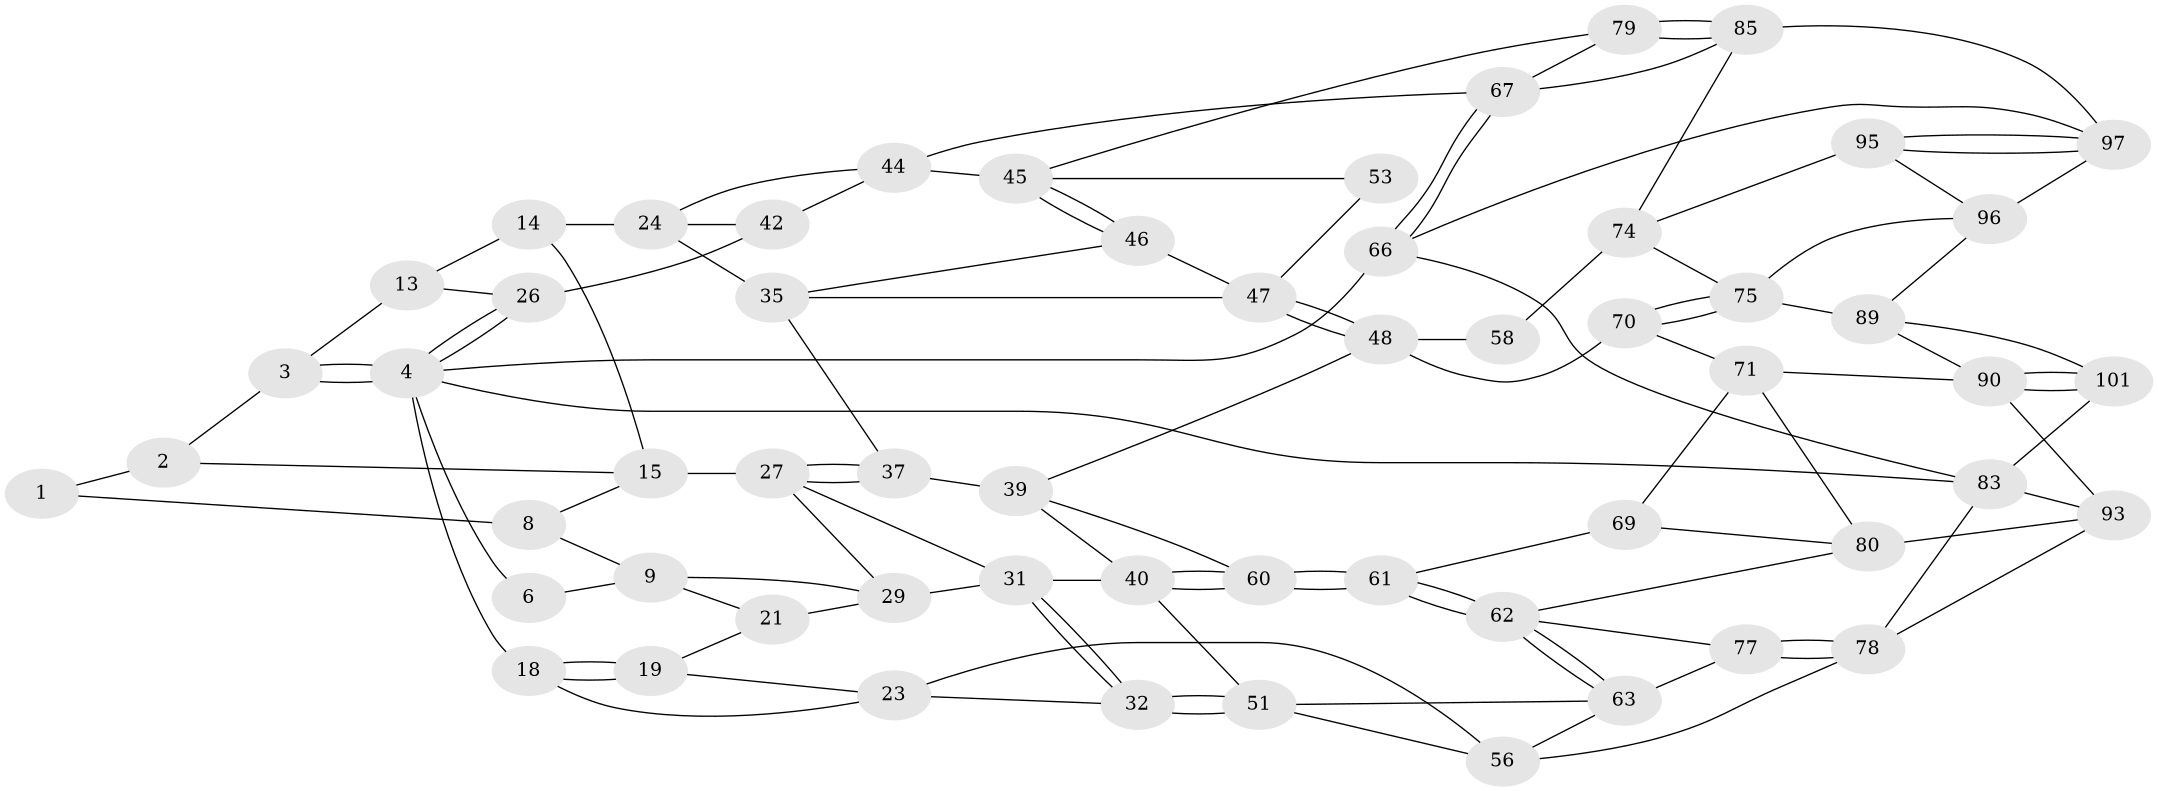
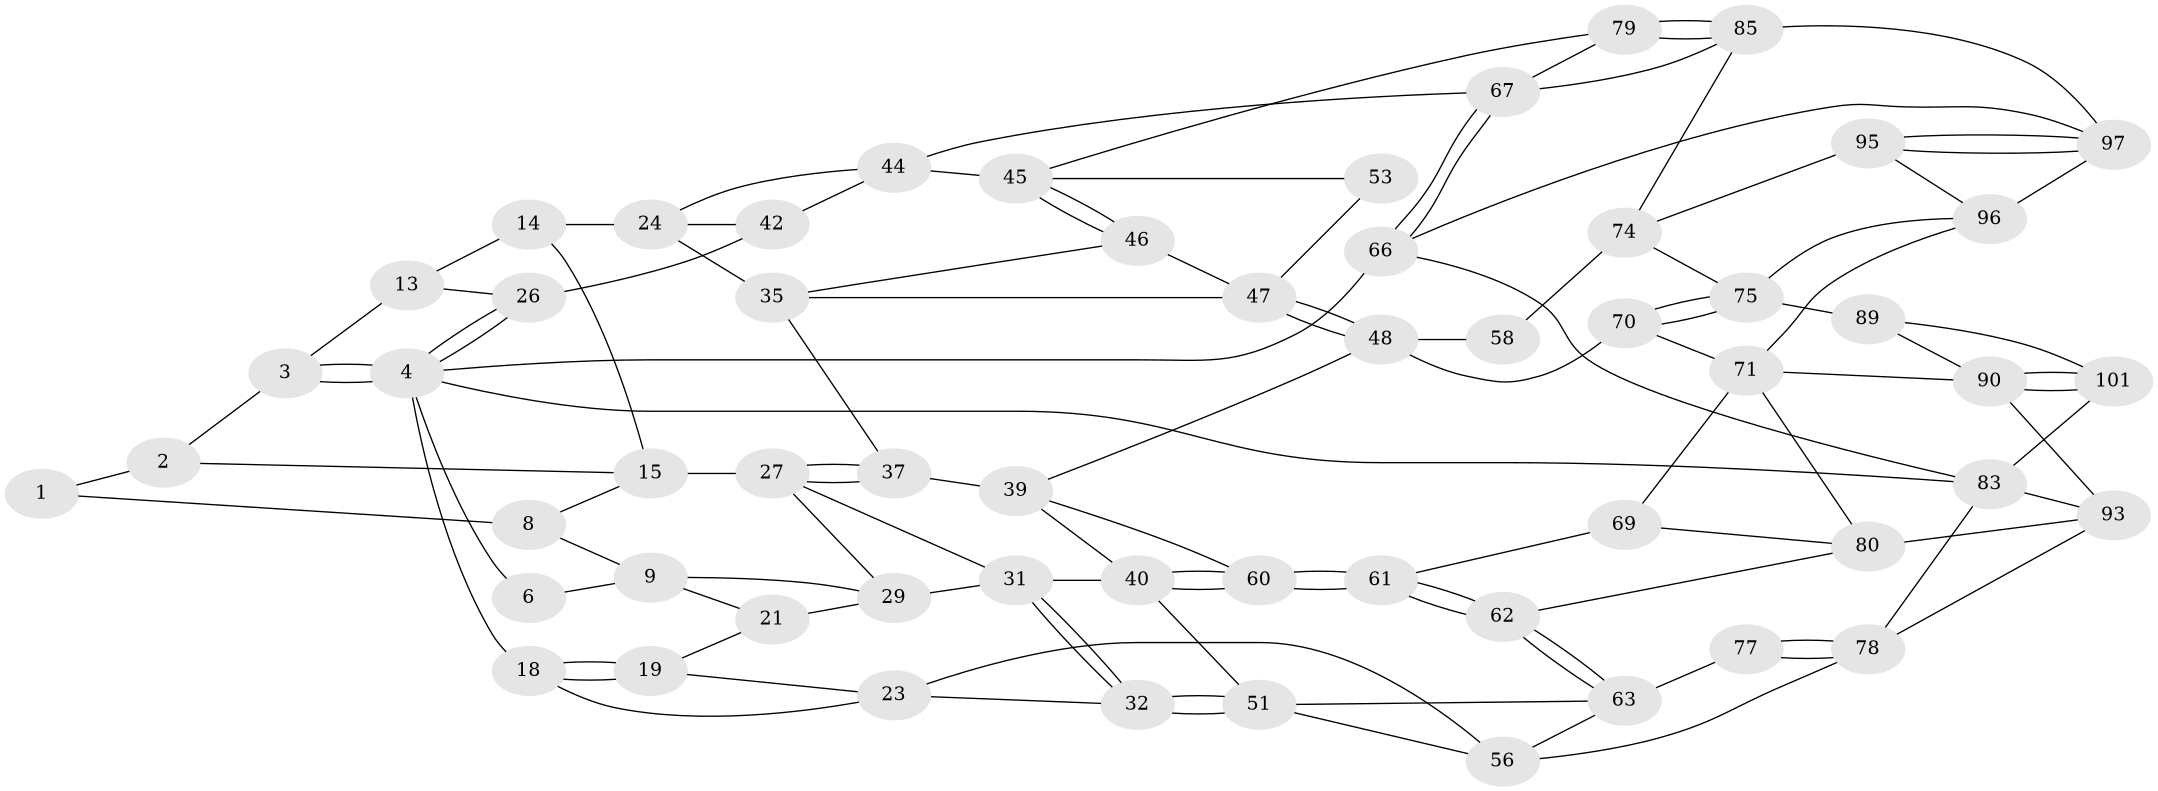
edge "96" -- "89": now "96" -- "71"
edge "62" -- "77": removed
